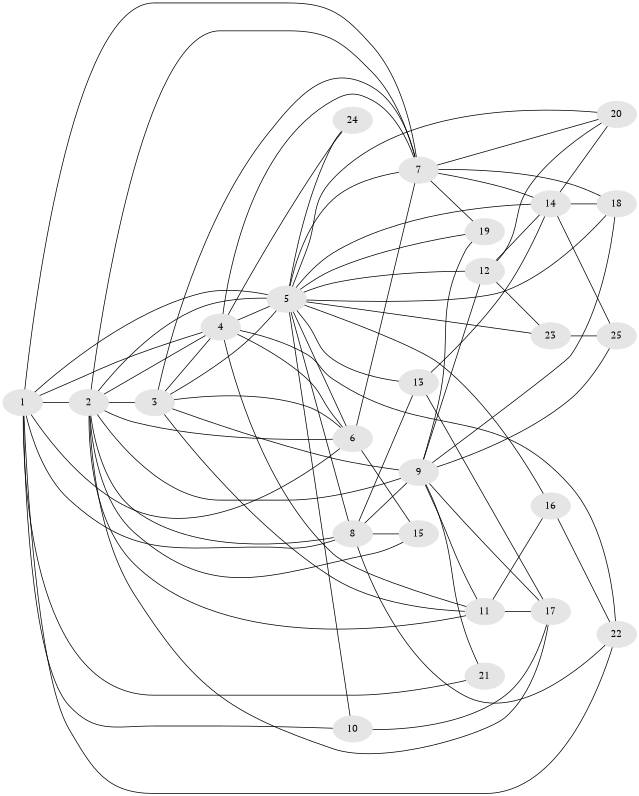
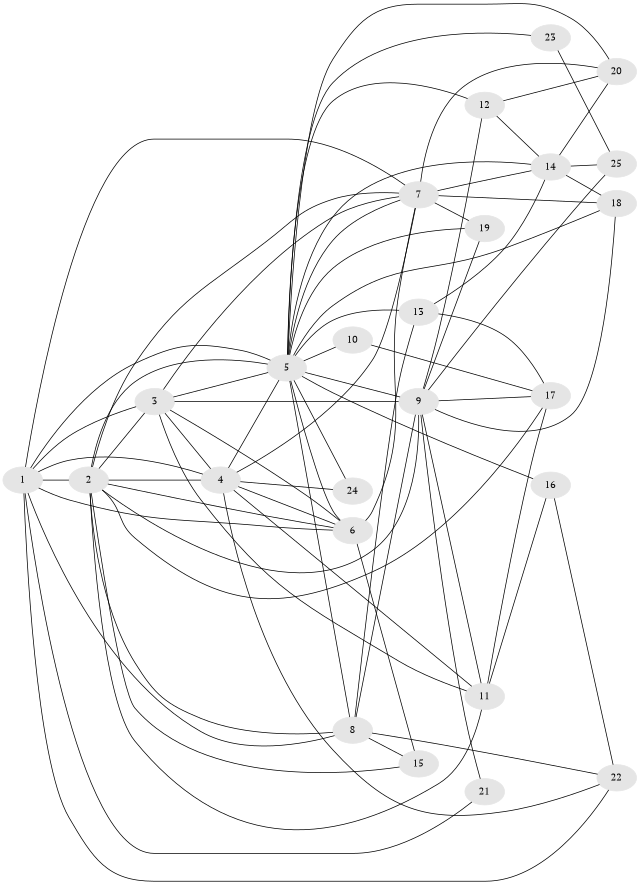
edge "12" -- "23": removed
edge "5" -- "9": added
edge "1" -- "10": now "1" -- "3"
